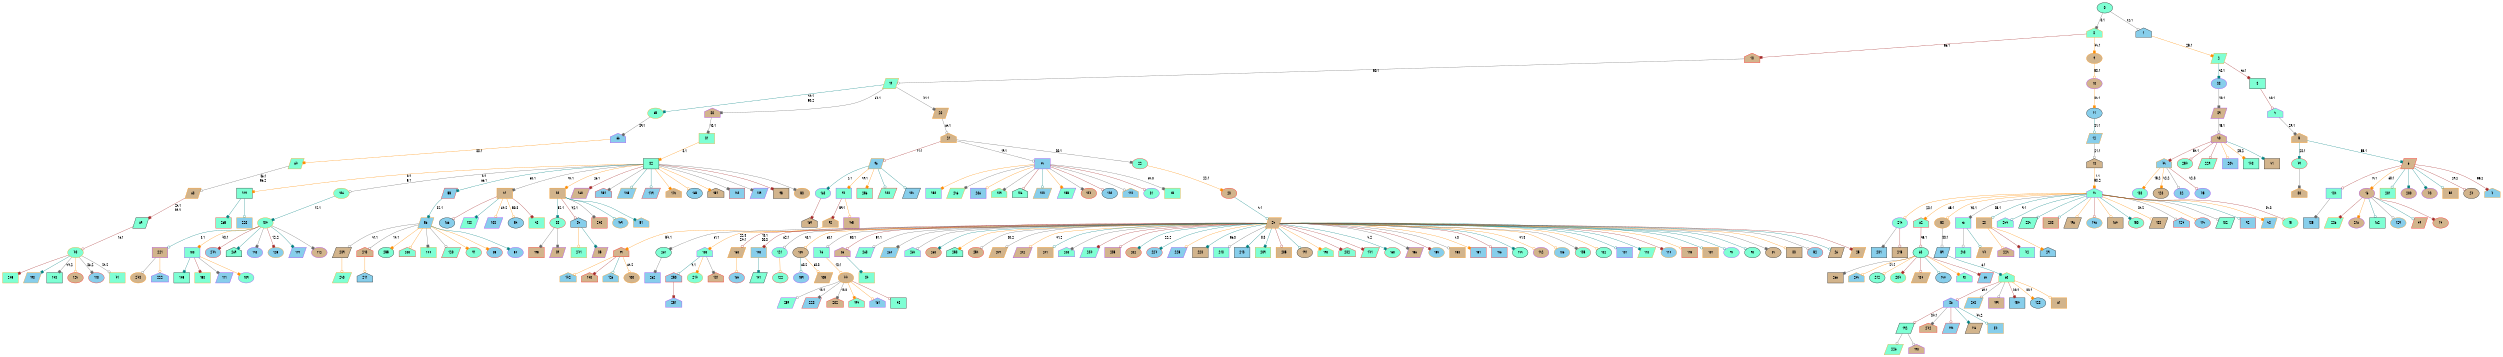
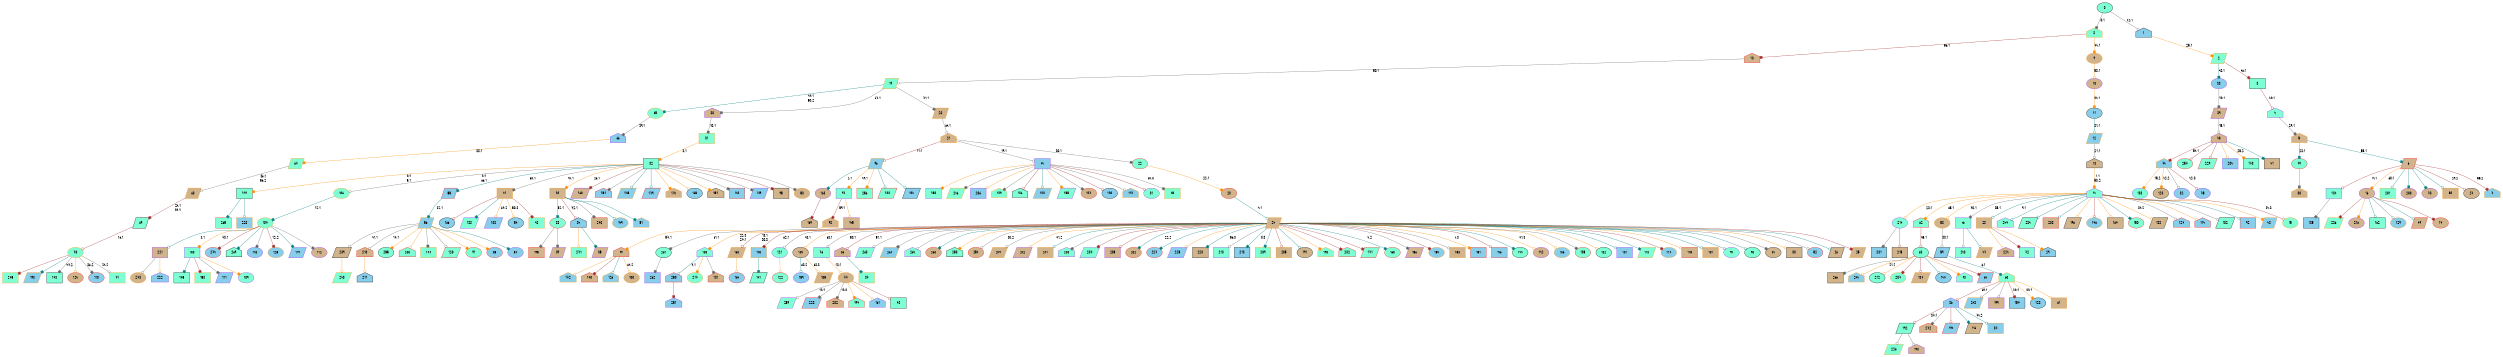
node "168": fillcolor aquamarine -> tan
node "114": shape ellipse -> house
